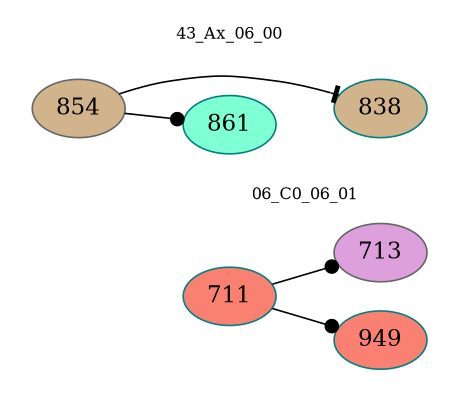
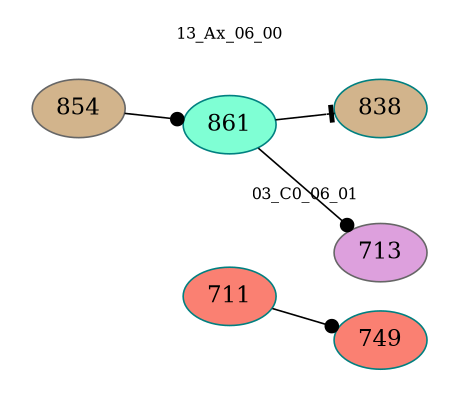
cluster "43_Ax_06_00": label "43_Ax_06_00" -> "13_Ax_06_00"
edge "854" -> "838": now "861" -> "838"
cluster "06_C0_06_01": label "06_C0_06_01" -> "03_C0_06_01"
edge "711" -> "713": now "861" -> "713"
node "949": label "949" -> "749"
